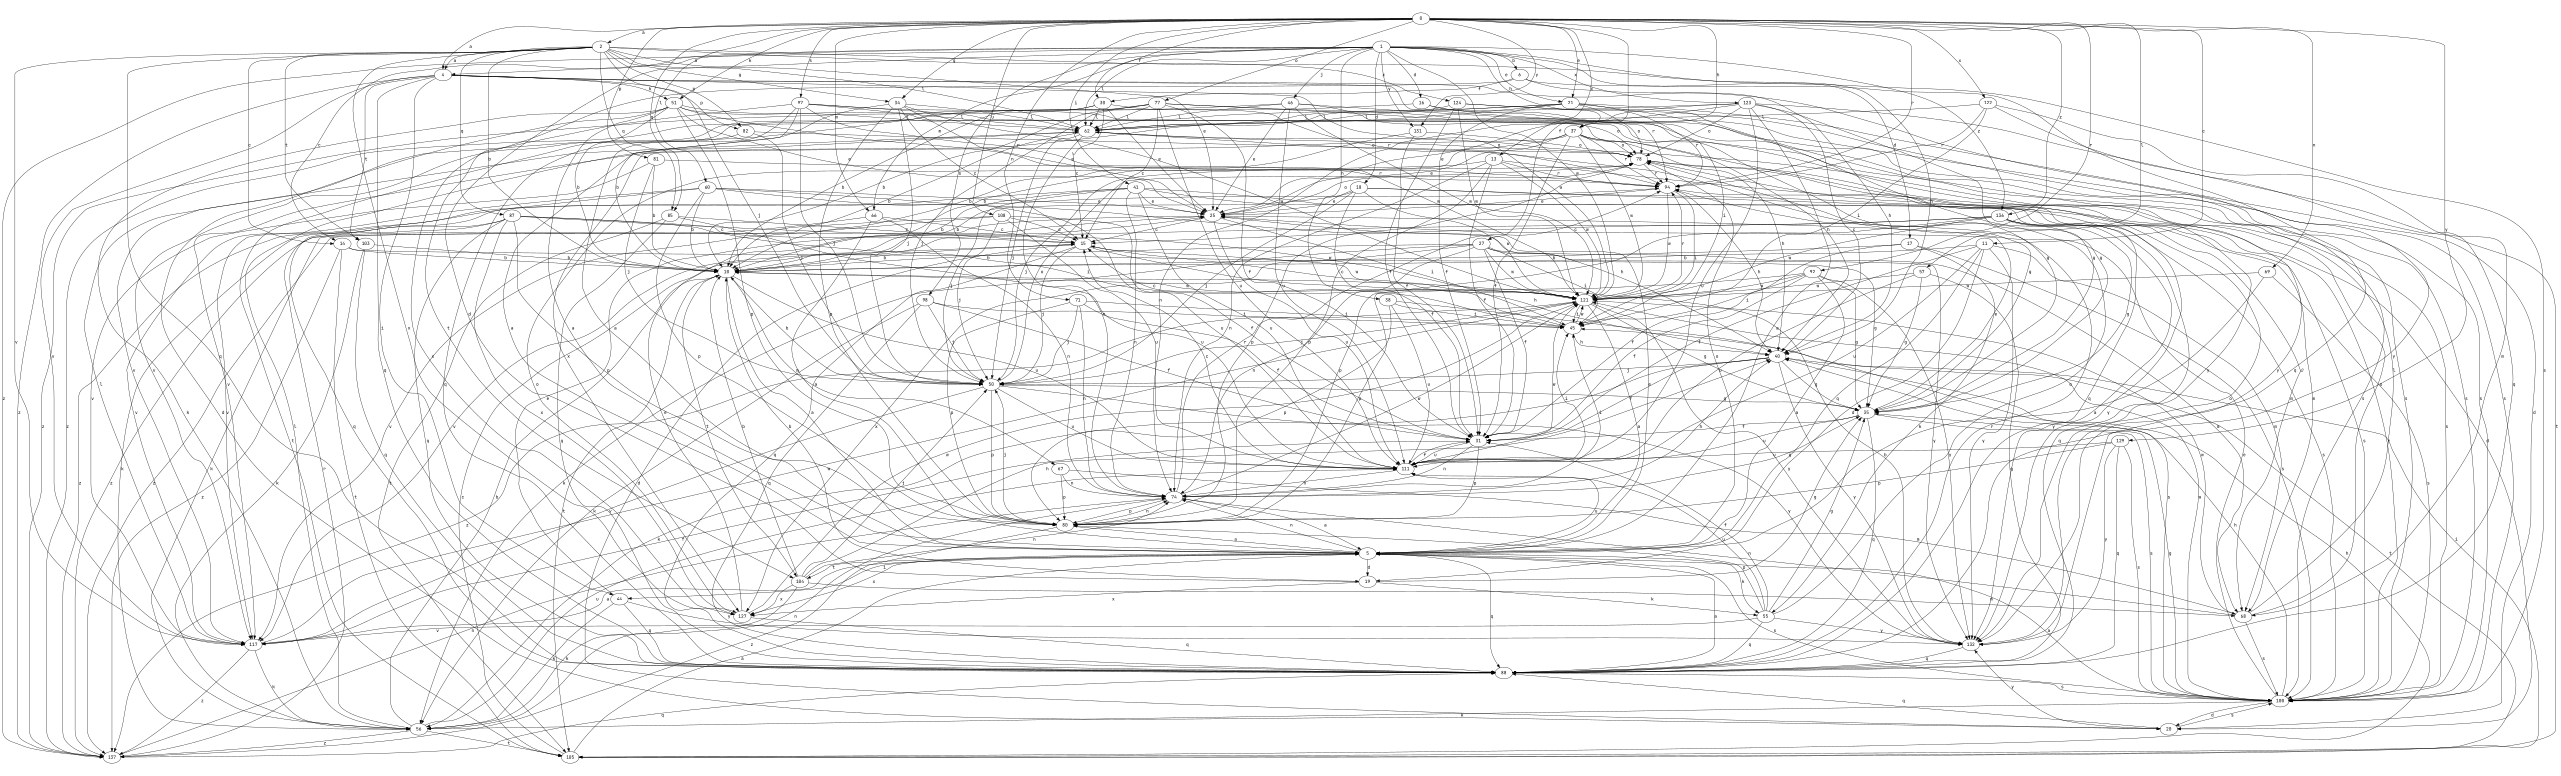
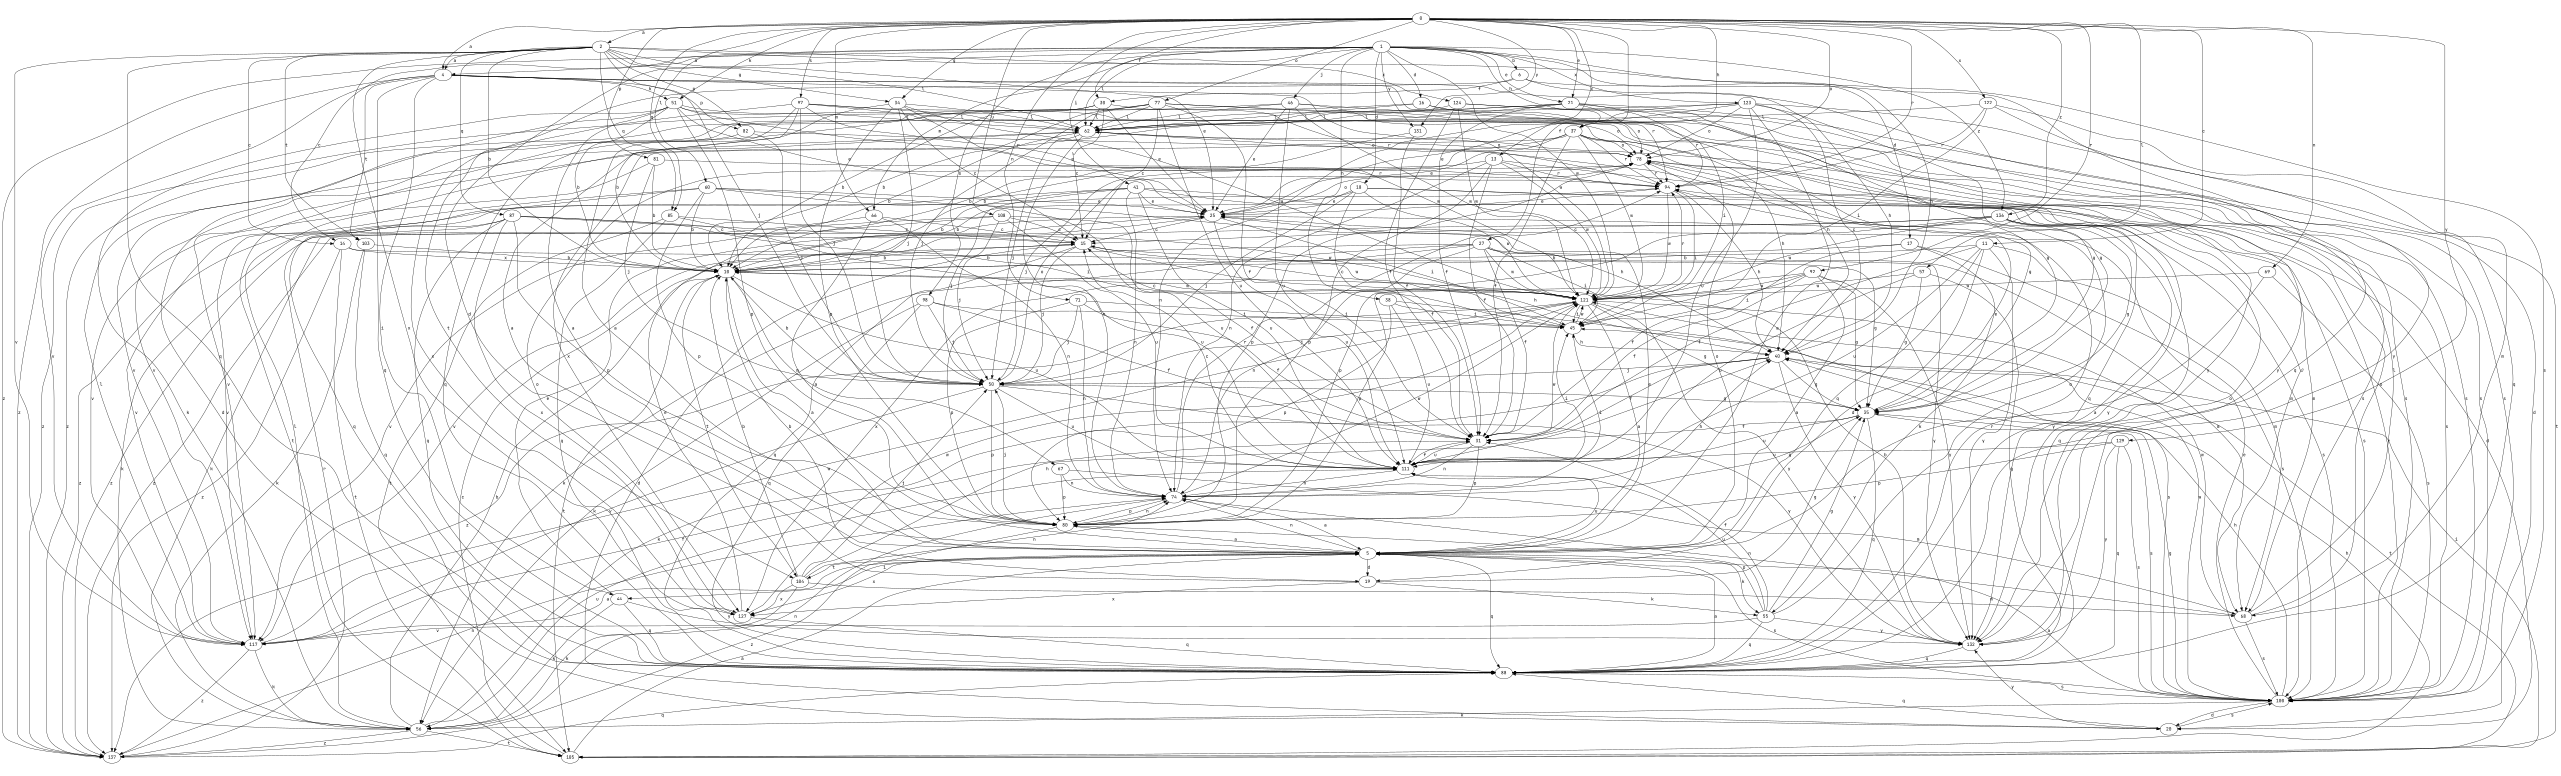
edge "16" -> "62": added, label "l"
edge "131" -> "78": now "0" -> "78"
edge "14" -> "10": label "b" -> "x"
